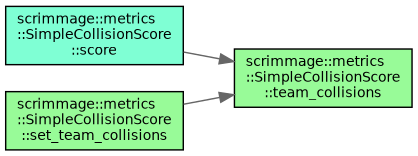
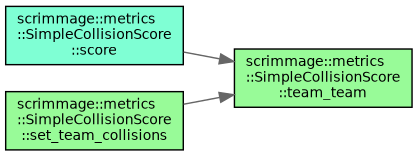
node "scrimmage::metrics ::SimpleCollisionScore ::team_collisions": label "scrimmage::metrics ::SimpleCollisionScore ::team_collisions" -> "scrimmage::metrics ::SimpleCollisionScore ::team_team"
